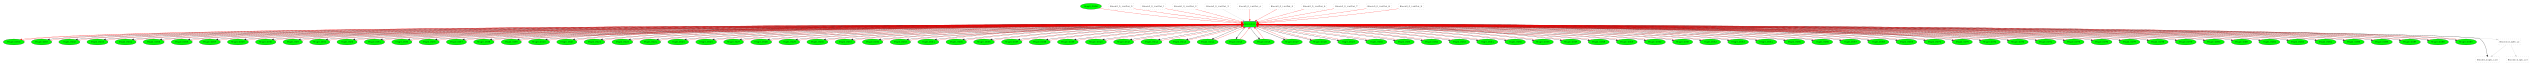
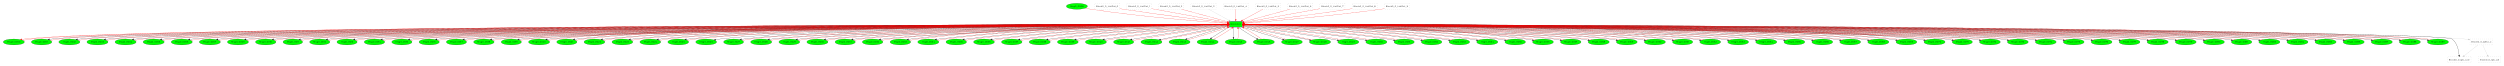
edge "Msg0_0026" -> "Block0_0": removed
node "Msg0_0082": removed
